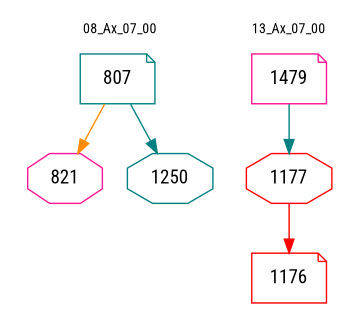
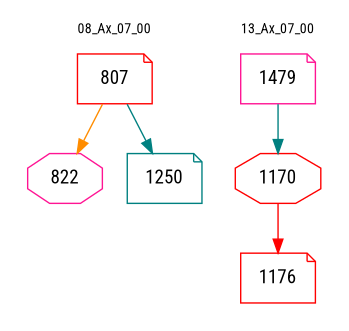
node "807": color teal -> red
node "821": label "821" -> "822"
node "1250": shape octagon -> note
node "1177": label "1177" -> "1170"
